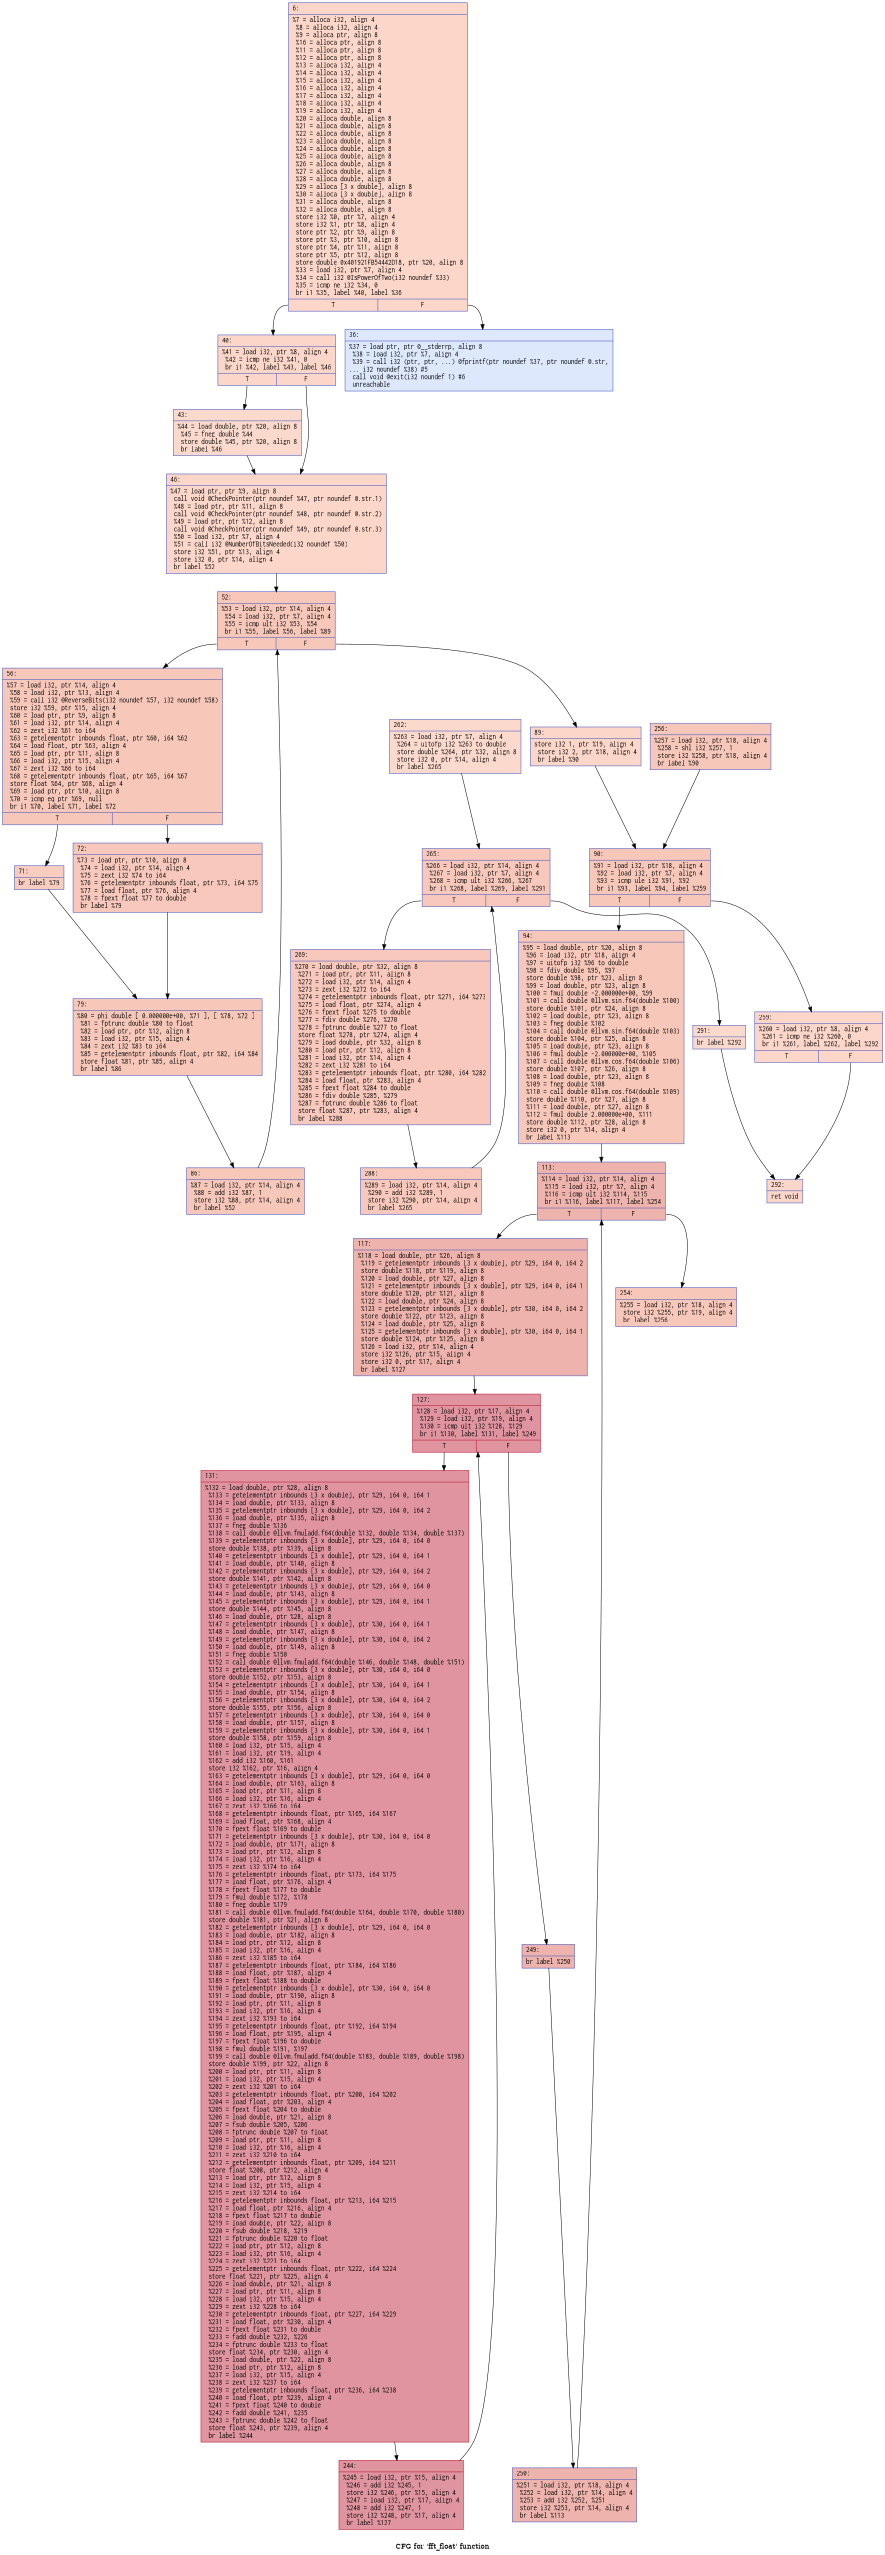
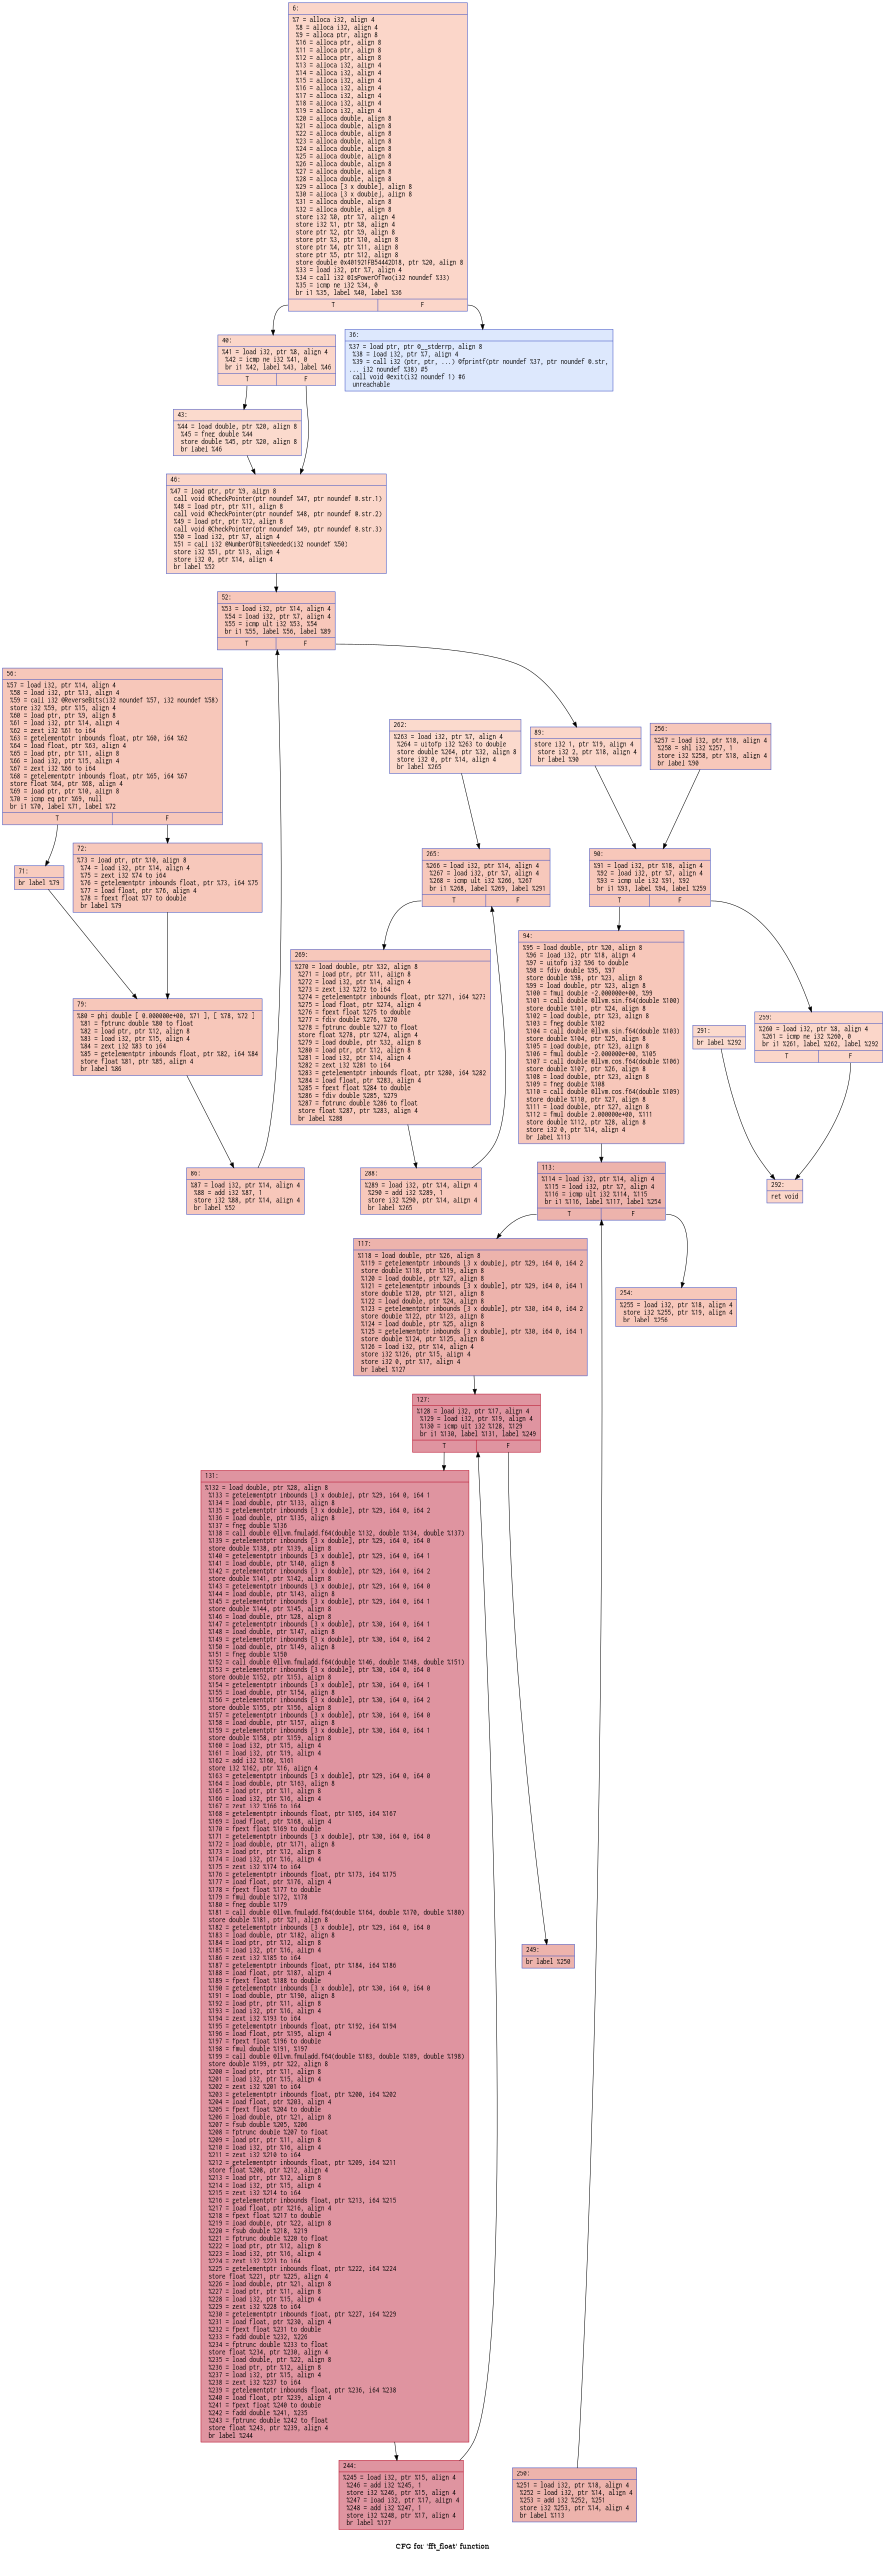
edge "52:" -> "56:": removed
edge "265:" -> "291:": removed
edge "249:" -> "250:": removed
